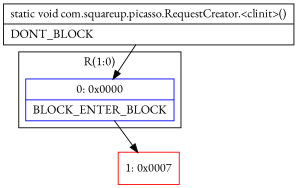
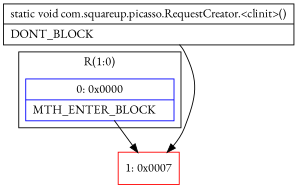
edge "static void com.squareup.picasso.RequestCreator.<clinit>()" -> "0: 0x0000": now "static void com.squareup.picasso.RequestCreator.<clinit>()" -> "1: 0x0007"
node "0: 0x0000": text "BLOCK_ENTER_BLOCK" -> "MTH_ENTER_BLOCK"
